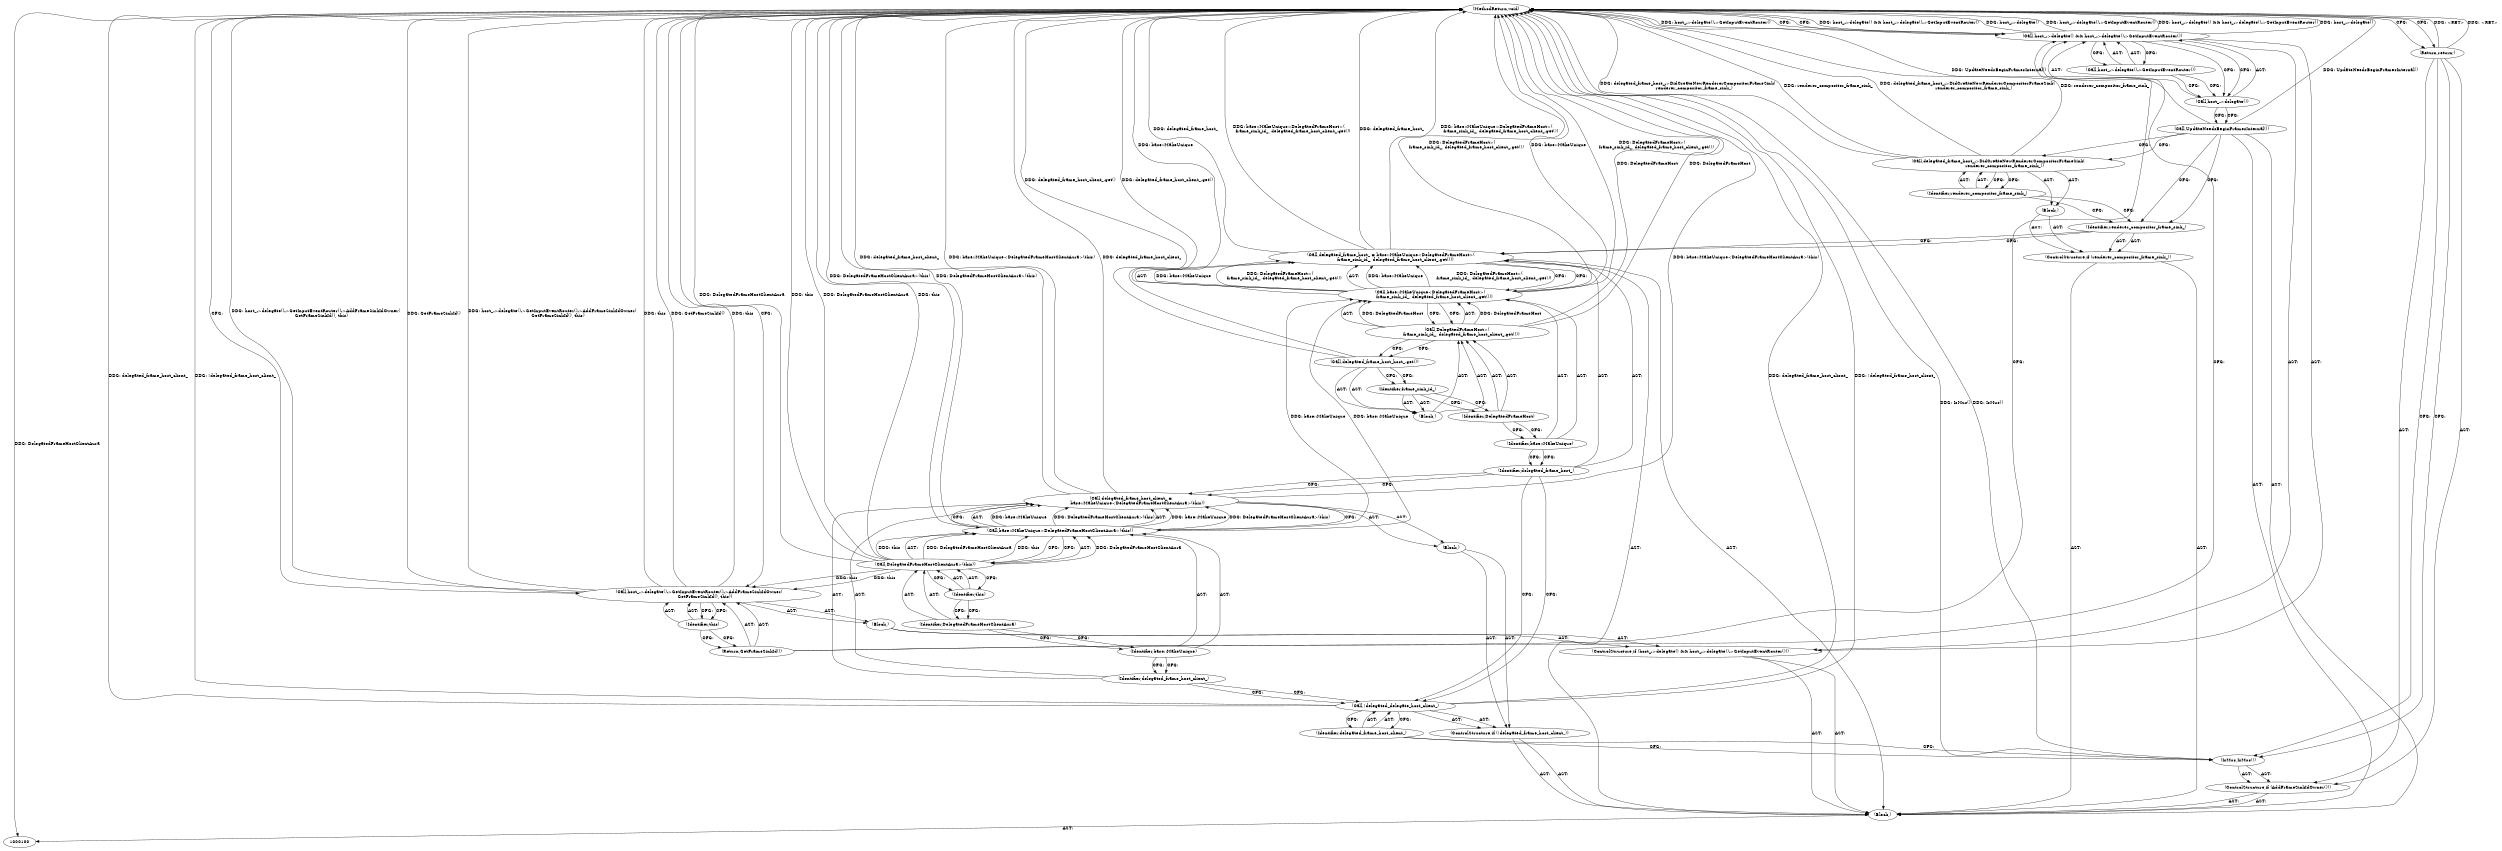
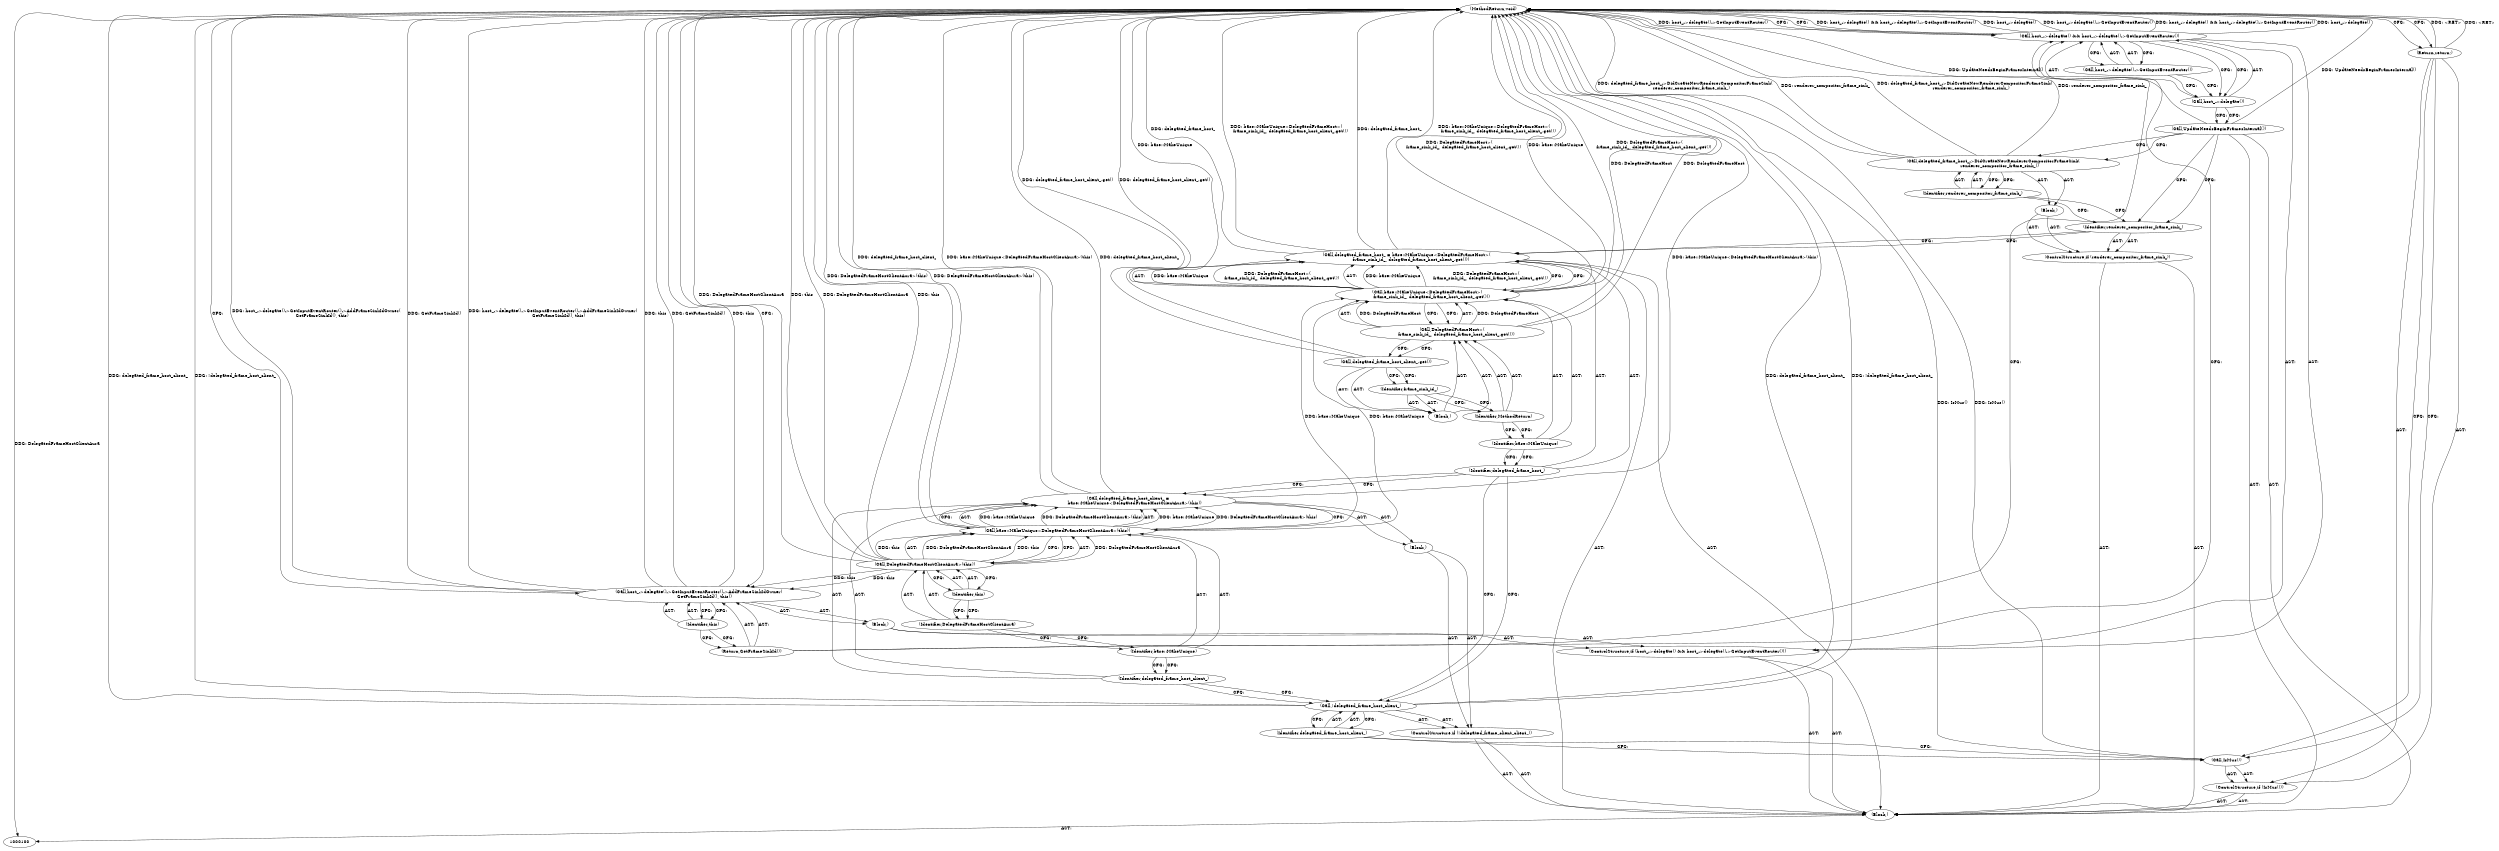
node "(Call,delegated_frame_host_host_.get())": label "(Call,delegated_frame_host_host_.get())" -> "(Call,delegated_frame_host_client_.get())"
node "(Identifier,DelegatedFrameHost)": label "(Identifier,DelegatedFrameHost)" -> "(Identifier,MethodReturn)"
node "(Call,!delegated_delegate_host_client_)": label "(Call,!delegated_delegate_host_client_)" -> "(Call,!delegated_frame_host_client_)"
node "(ControlStructure,if (!delegated_frame_host_client_))": label "(ControlStructure,if (!delegated_frame_host_client_))" -> "(ControlStructure,if (!delegated_frame_client_client_))"
node "(IsMus,IsMus())": label "(IsMus,IsMus())" -> "(Call,IsMus())"
node "(ControlStructure,if (AddFrameSinkIdOwner()))": label "(ControlStructure,if (AddFrameSinkIdOwner()))" -> "(ControlStructure,if (IsMus()))"
